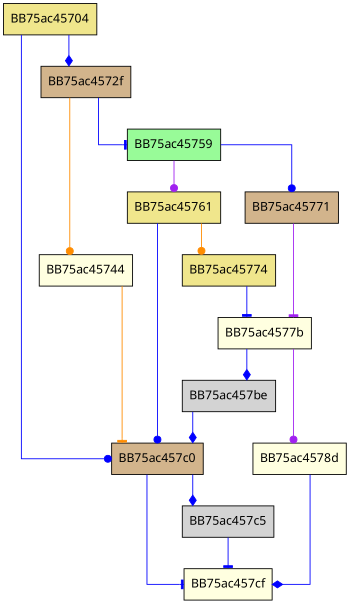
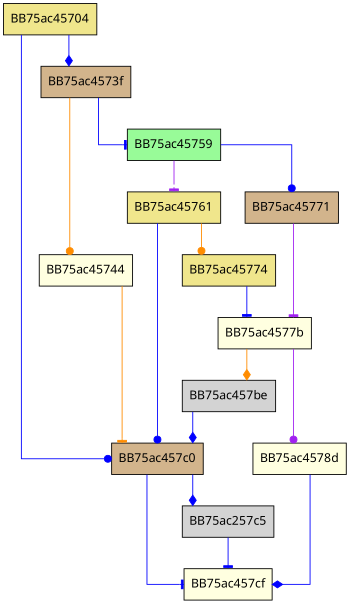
node "BB75ac4572f": label "BB75ac4572f" -> "BB75ac4573f"
edge "BB75ac45759" -> "BB75ac45761": arrowhead dot -> tee
edge "BB75ac4577b" -> "BB75ac457be": color blue -> darkorange
node "BB75ac457c5": label "BB75ac457c5" -> "BB75ac257c5"
